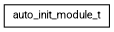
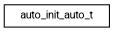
node "auto_init_module_t": label "auto_init_module_t" -> "auto_init_auto_t"
